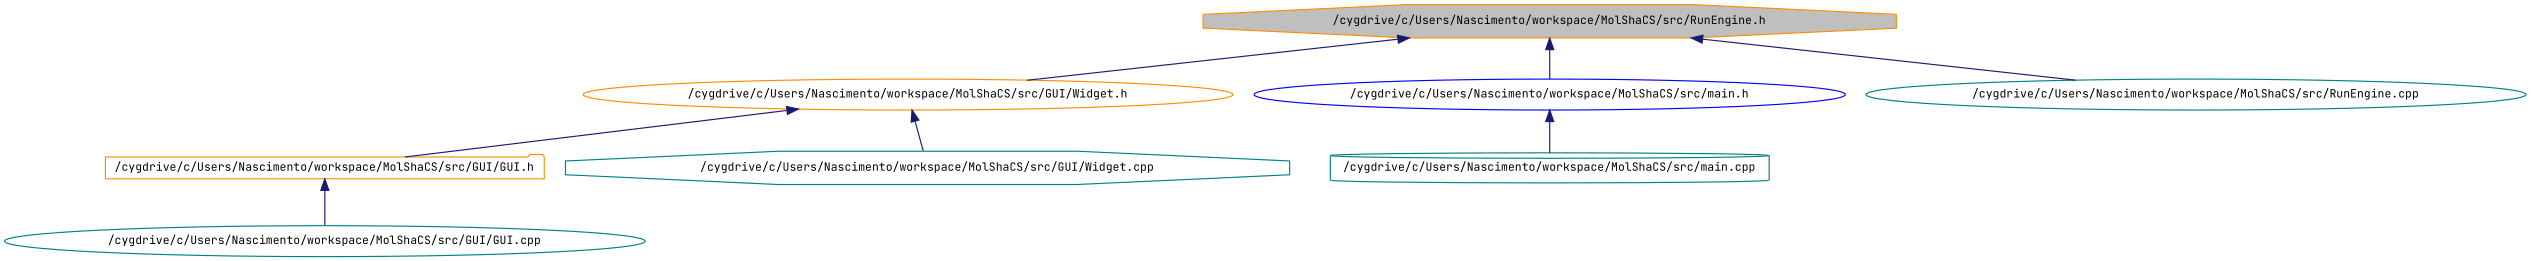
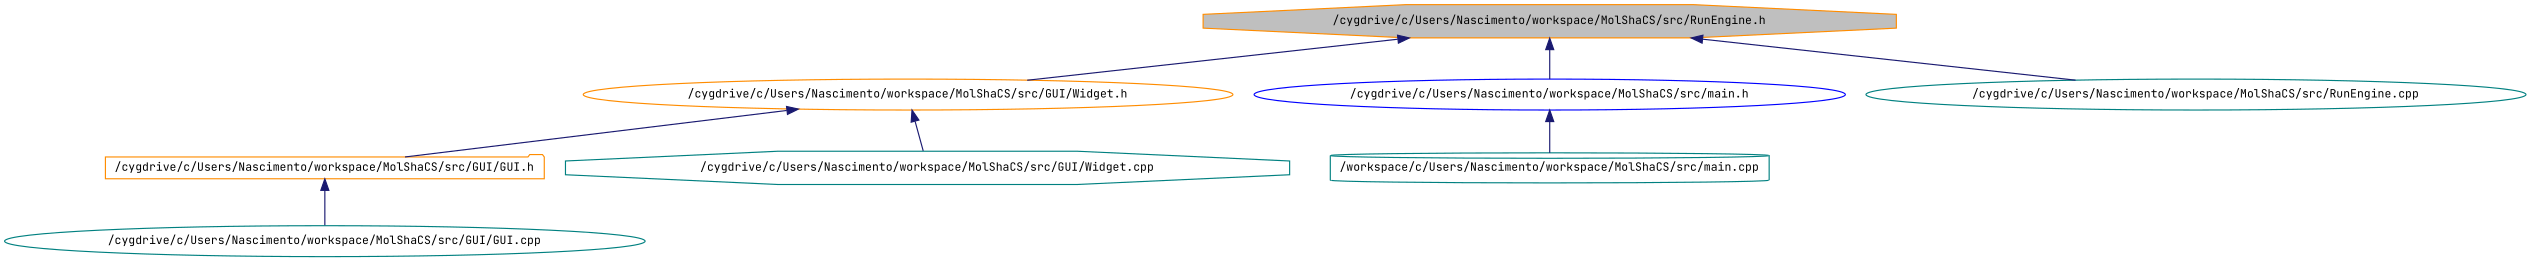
node "/cygdrive/c/Users/Nascimento/workspace/MolShaCS/src/main.cpp": label "/cygdrive/c/Users/Nascimento/workspace/MolShaCS/src/main.cpp" -> "/workspace/c/Users/Nascimento/workspace/MolShaCS/src/main.cpp"
